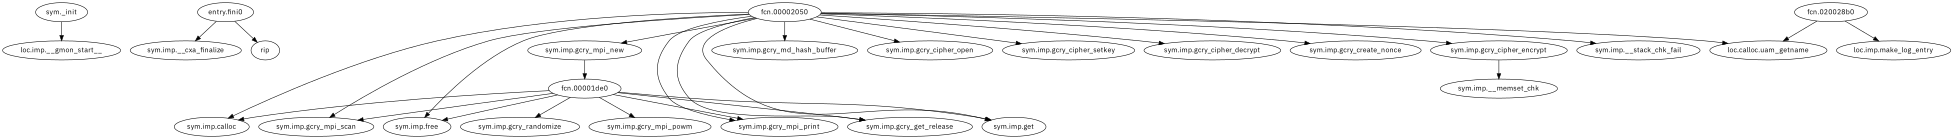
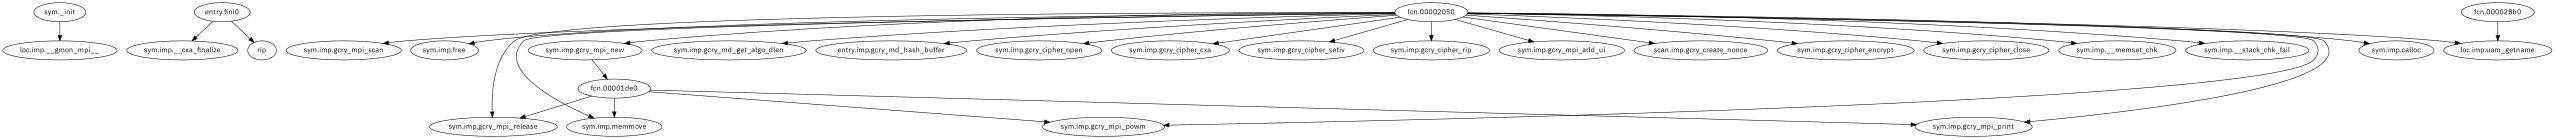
node "fcn.020028b0": label "fcn.020028b0" -> "fcn.000028b0"
node "loc.imp.__gmon_start__": label "loc.imp.__gmon_start__" -> "loc.imp.__gmon_mpi__"
node "sym.imp.gcry_md_get_algo_dlen": added
node "sym.imp.gcry_md_hash_buffer": label "sym.imp.gcry_md_hash_buffer" -> "entry.imp.gcry_md_hash_buffer"
node "sym.imp.gcry_cipher_setkey": label "sym.imp.gcry_cipher_setkey" -> "sym.imp.gcry_cipher_cxa"
node "sym.imp.gcry_cipher_decrypt": label "sym.imp.gcry_cipher_decrypt" -> "sym.imp.gcry_cipher_rip"
node "sym.imp.gcry_cipher_setiv": added
node "sym.imp.gcry_create_nonce": label "sym.imp.gcry_create_nonce" -> "scan.imp.gcry_create_nonce"
node "sym.imp.gcry_mpi_add_ui": added
node "loc.calloc.uam_getname": label "loc.calloc.uam_getname" -> "loc.imp.uam_getname"
node "loc.imp.make_log_entry": removed
node "sym.imp.gcry_cipher_close": added
edge "sym.imp.gcry_cipher_encrypt" -> "sym.imp.__memset_chk": now "fcn.00002050" -> "sym.imp.__memset_chk"
edge "fcn.00002050" -> "sym.imp.gcry_mpi_powm": added
edge "fcn.00001de0" -> "sym.imp.calloc": removed
edge "fcn.00001de0" -> "sym.imp.gcry_mpi_scan": removed
edge "fcn.00001de0" -> "sym.imp.free": removed
node "sym.imp.gcry_randomize": removed
node "sym.imp.gcry_get_release": label "sym.imp.gcry_get_release" -> "sym.imp.gcry_mpi_release"
node "sym.imp.get": label "sym.imp.get" -> "sym.imp.memmove"
